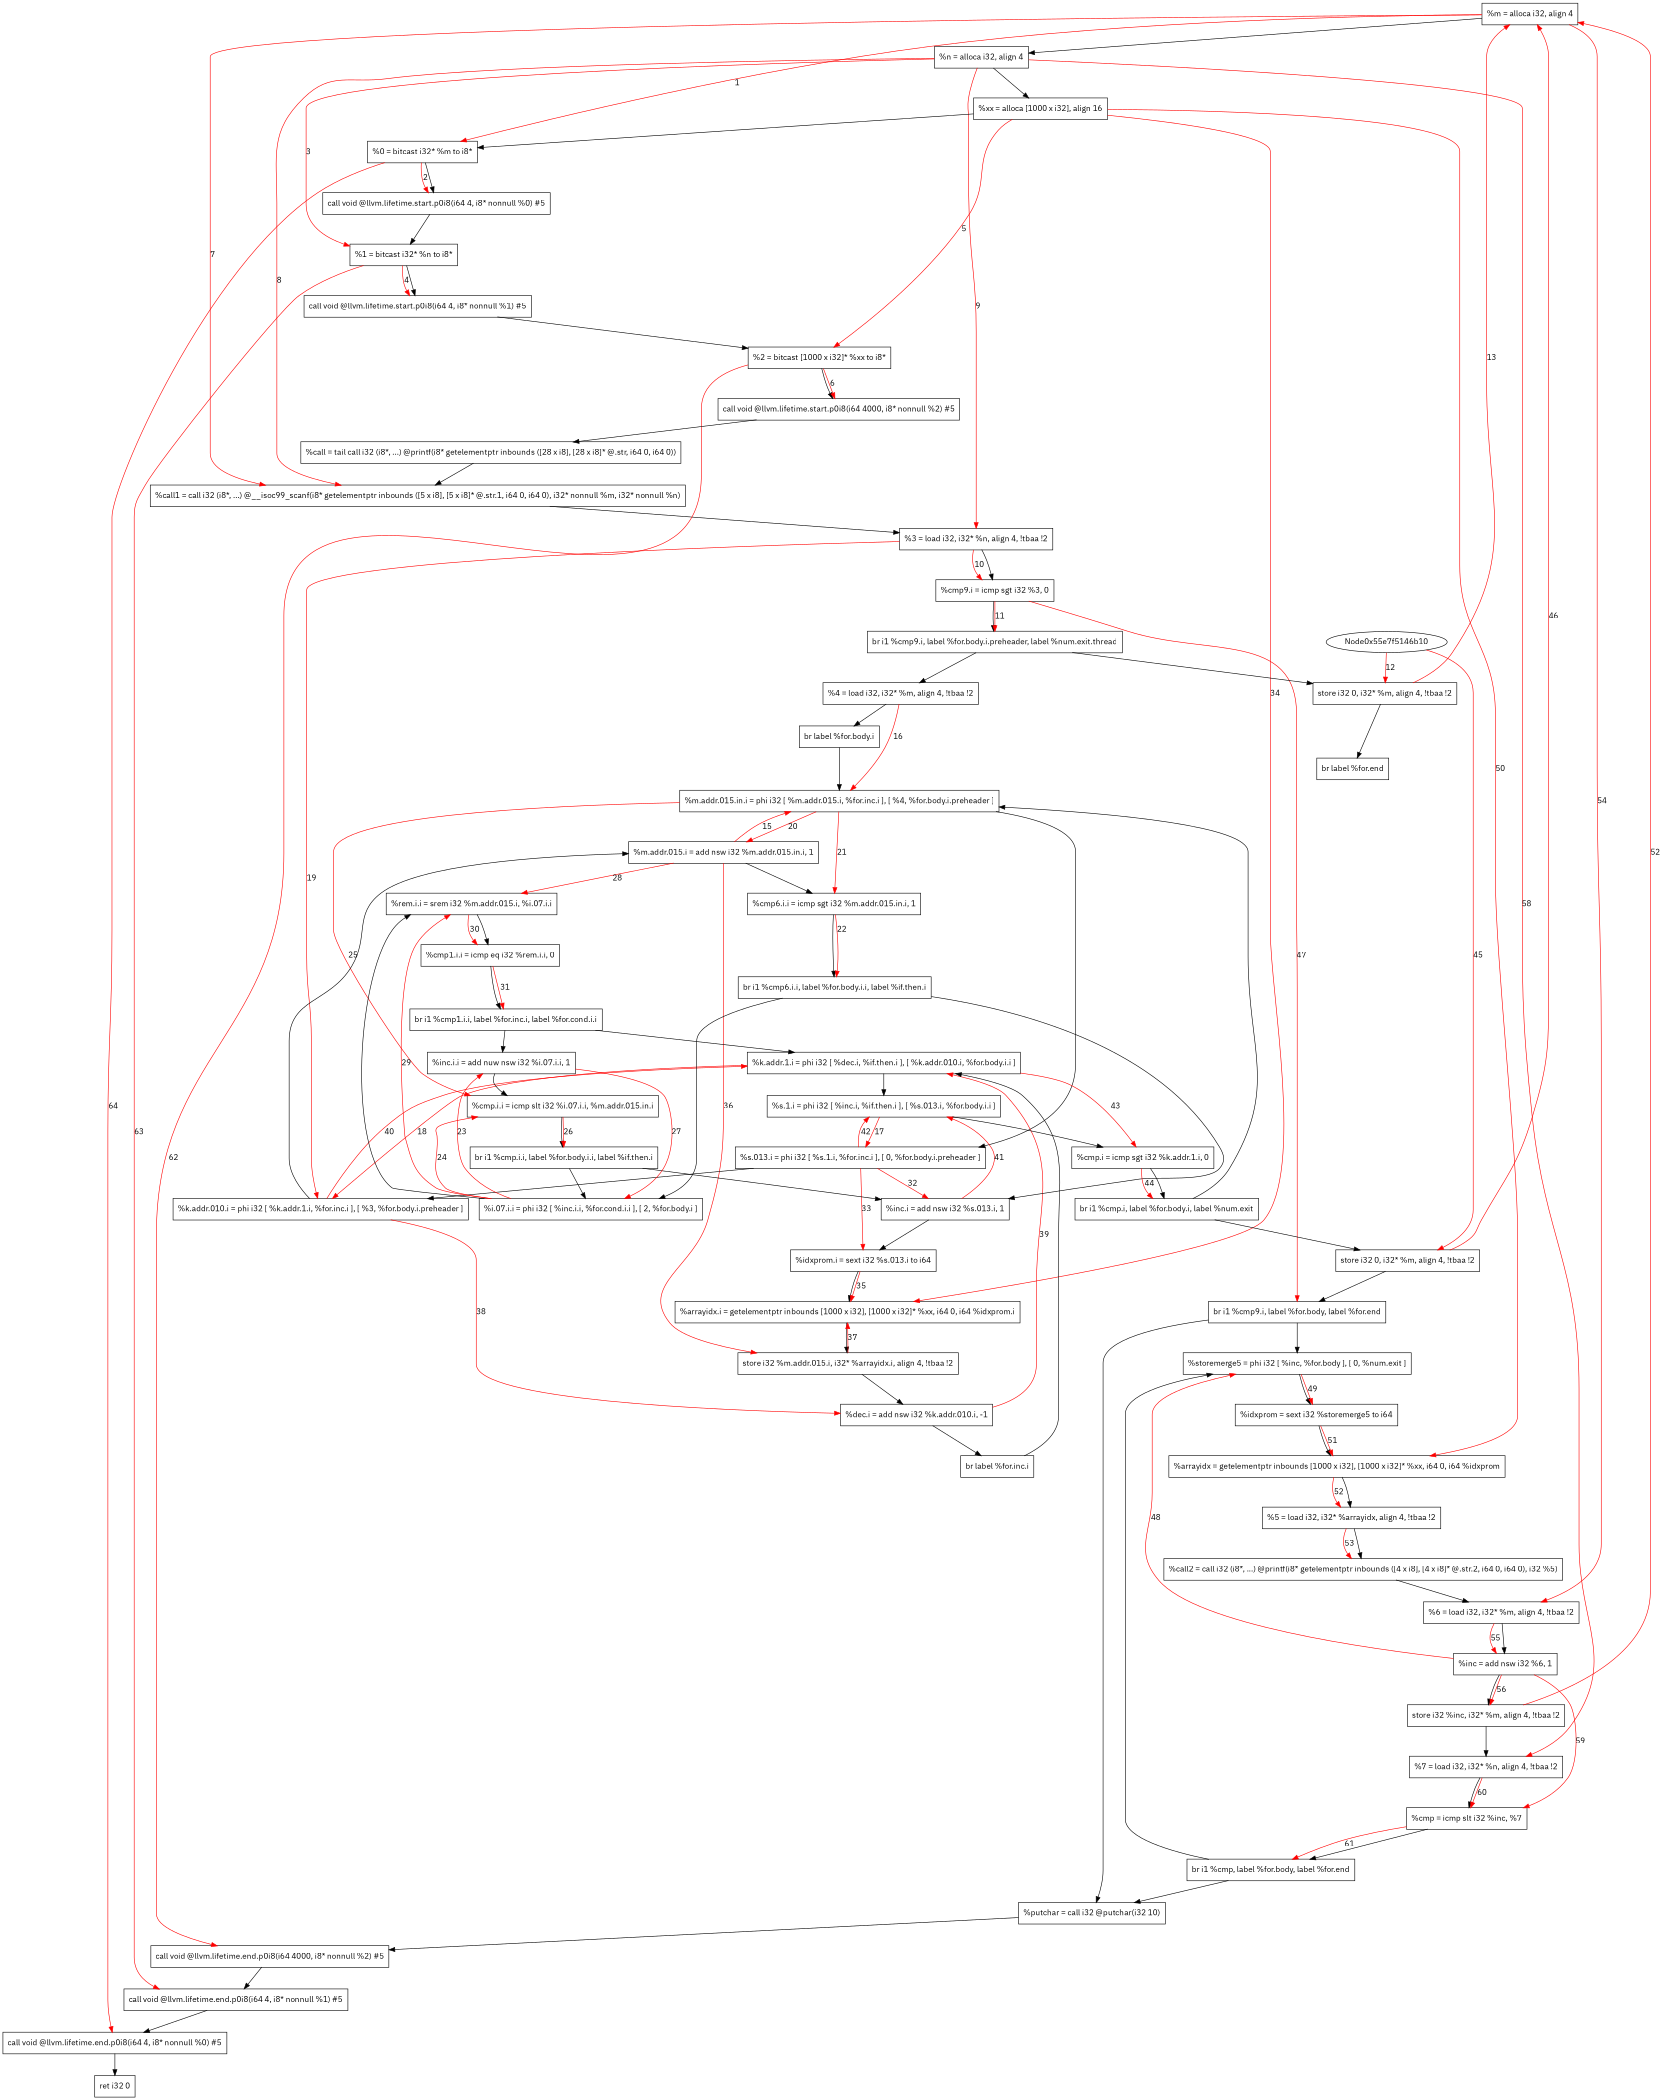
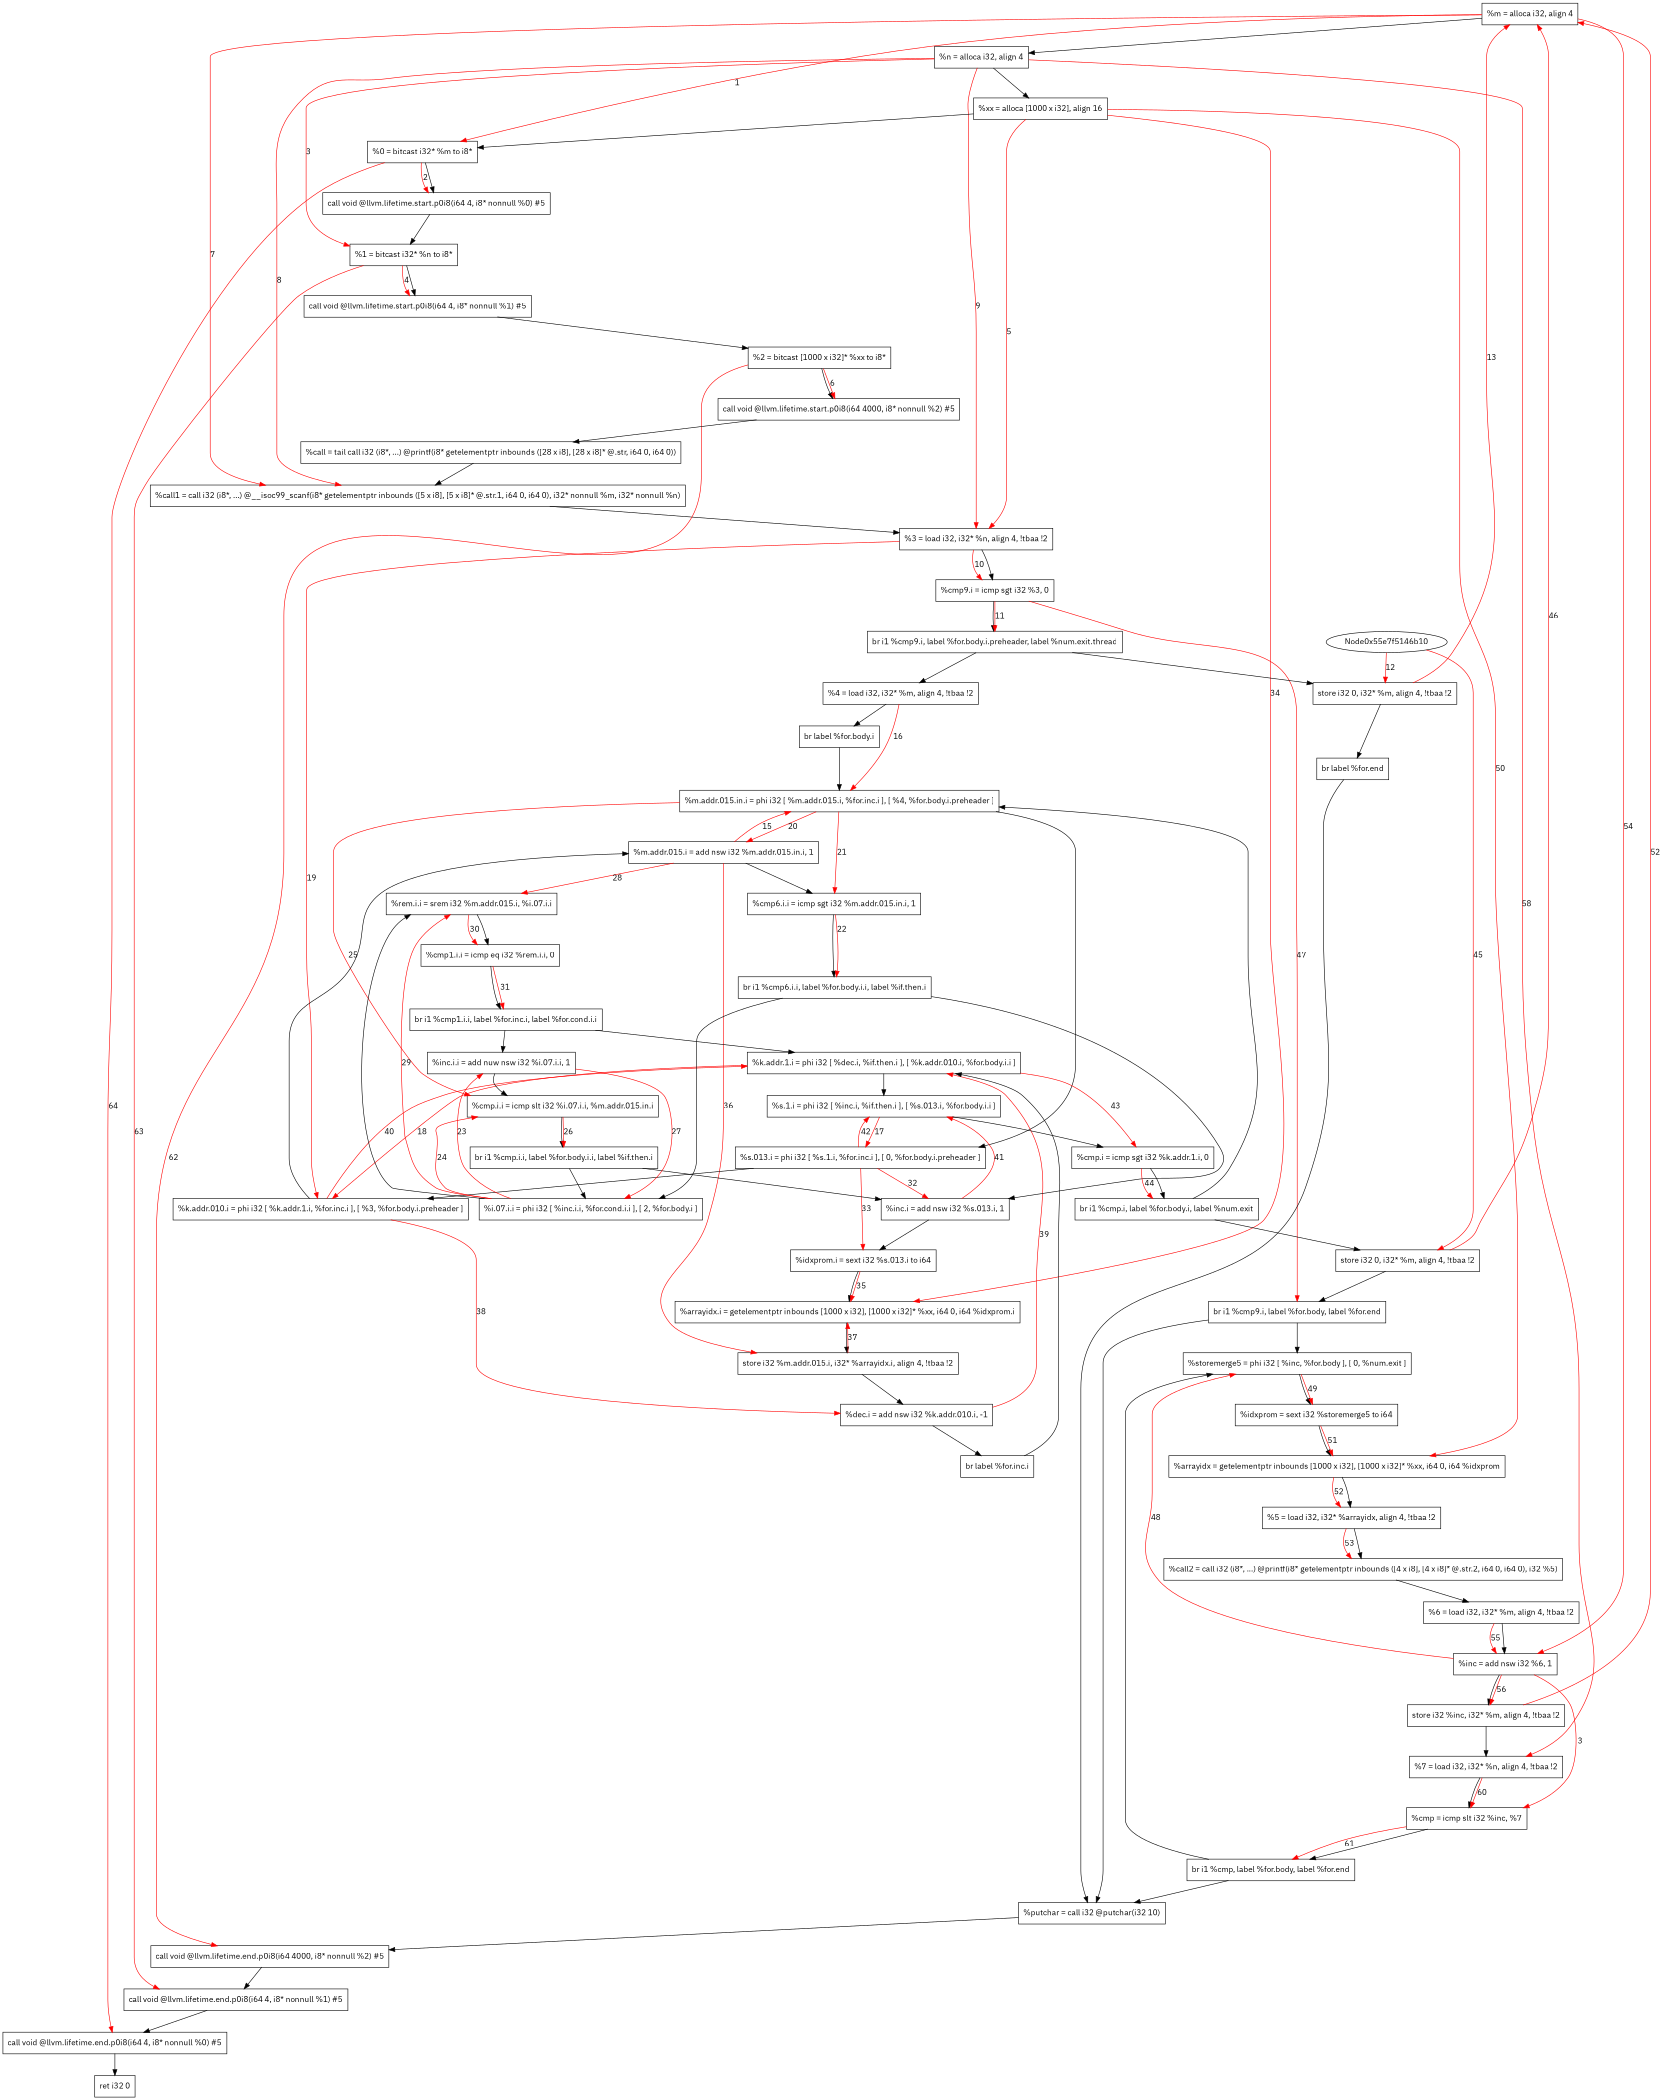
edge "%xx = alloca [1000 x i32], align 16" -> "%2 = bitcast [1000 x i32]* %xx to i8*": now "%xx = alloca [1000 x i32], align 16" -> "%3 = load i32, i32* %n, align 4, !tbaa !2"
edge "%m = alloca i32, align 4" -> "%6 = load i32, i32* %m, align 4, !tbaa !2": now "%m = alloca i32, align 4" -> "%inc = add nsw i32 %6, 1"
edge "br label %for.end" -> "%putchar = call i32 @putchar(i32 10)": added
edge "%inc = add nsw i32 %6, 1" -> "%cmp = icmp slt i32 %inc, %7": label "59" -> "3"
